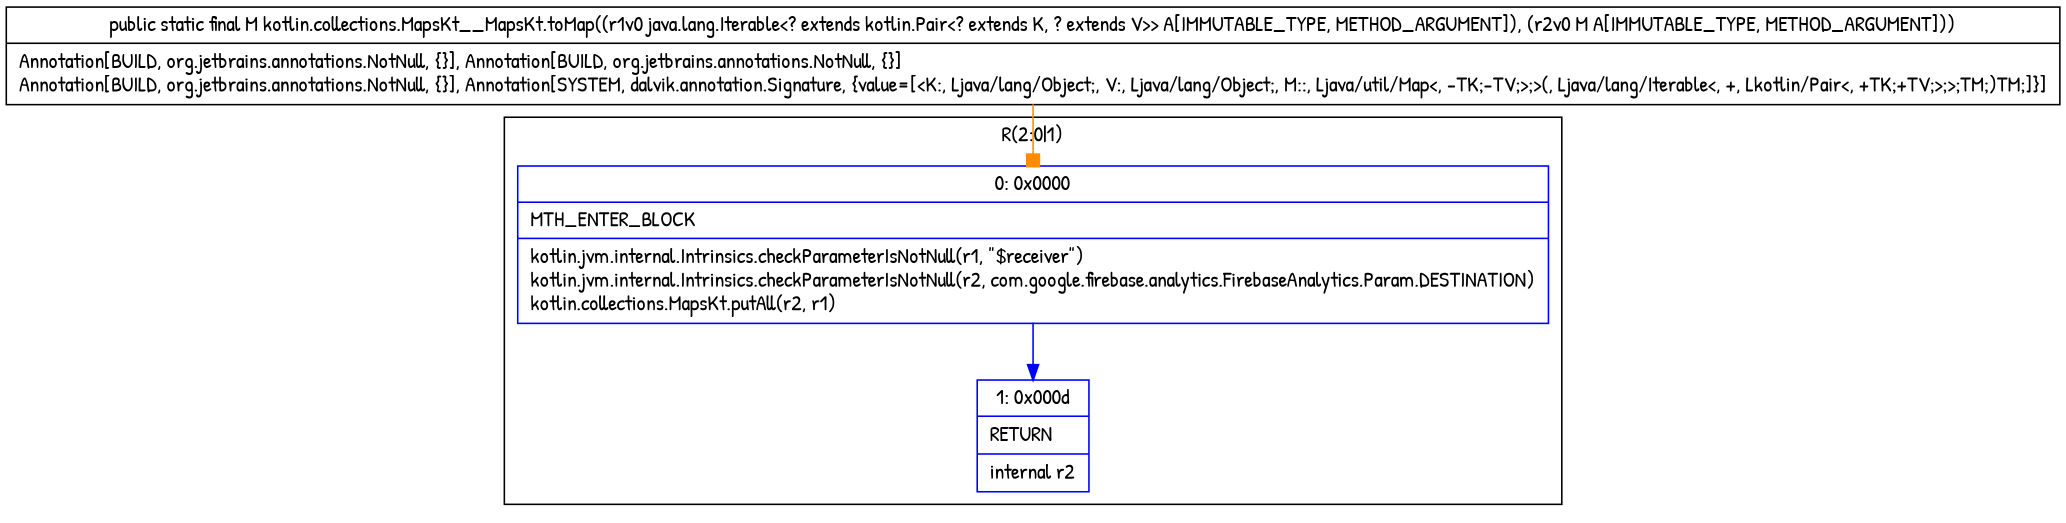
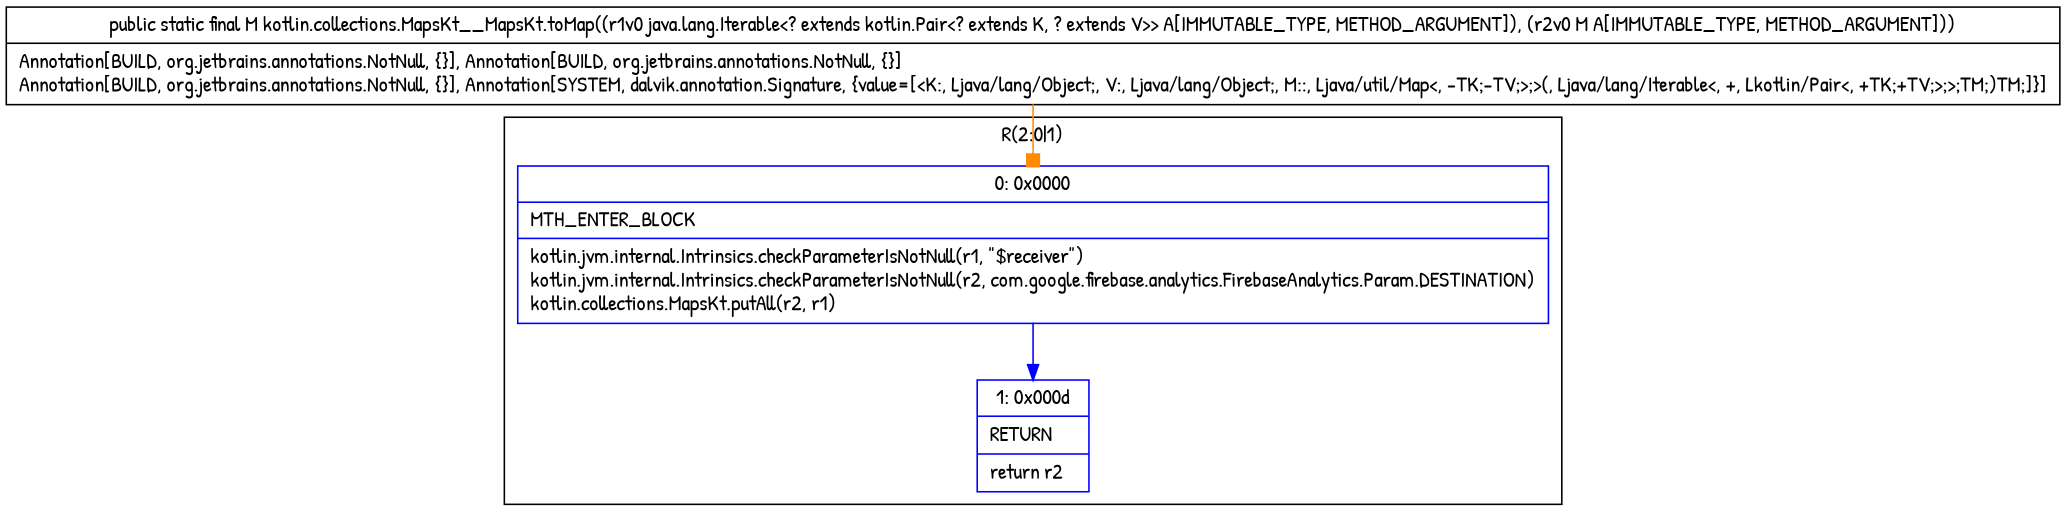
node "1: 0x000d": text "internal r2" -> "return r2"
